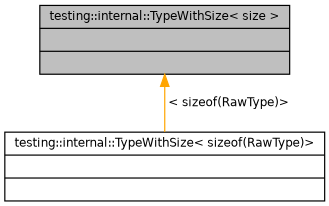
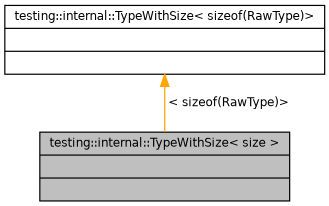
edge "testing::internal::TypeWithSize< sizeof(RawType)>" -> "testing::internal::TypeWithSize< size >": reversed
